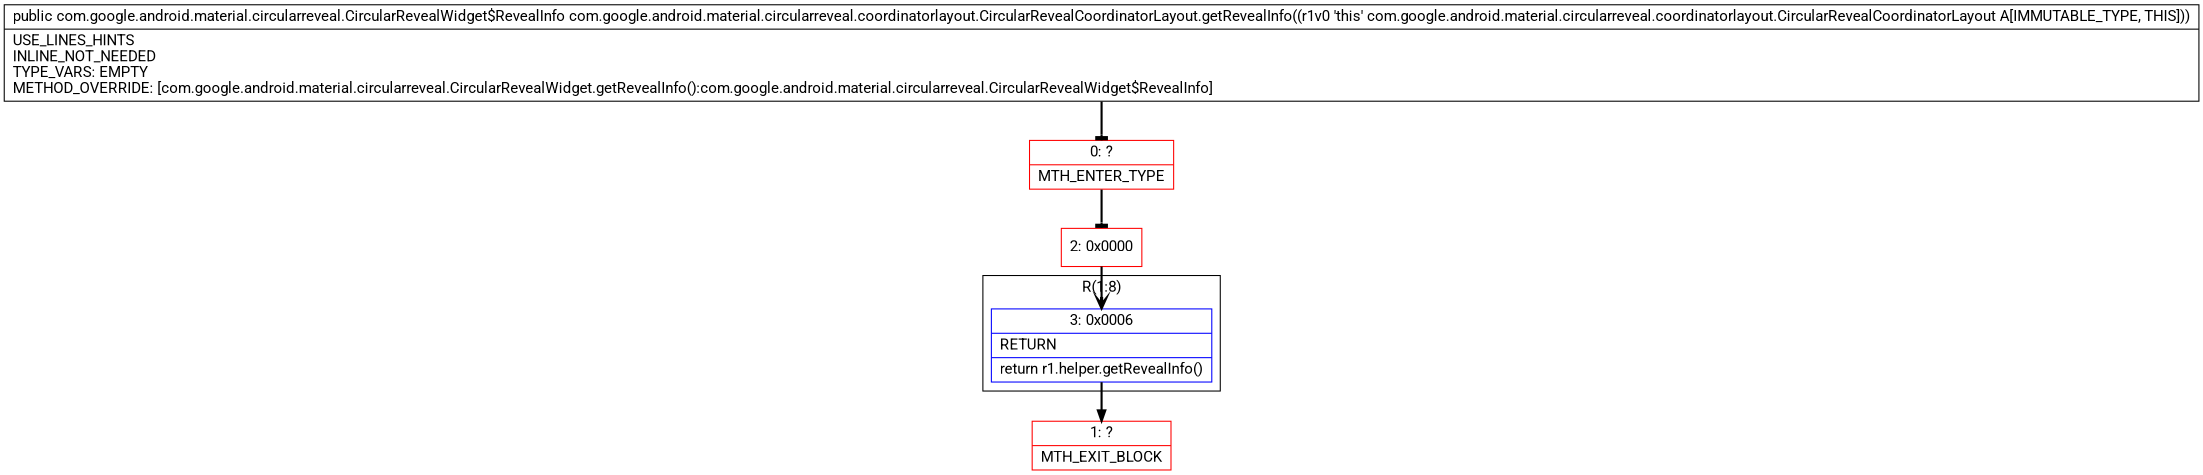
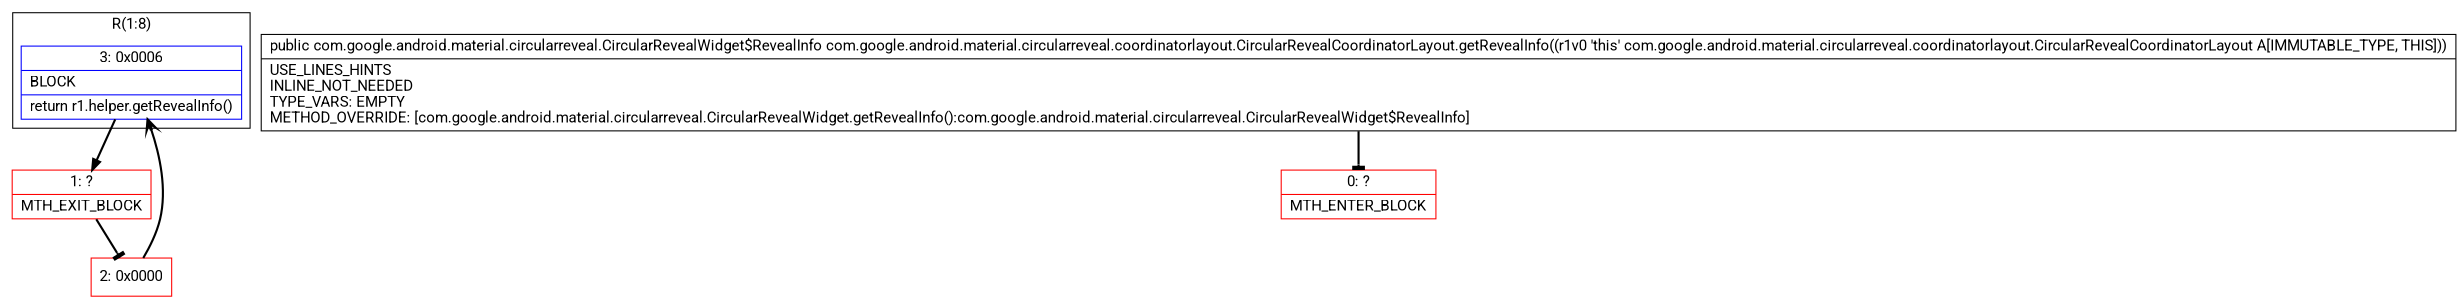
node "0: ?": text "MTH_ENTER_TYPE" -> "MTH_ENTER_BLOCK"
edge "0: ?" -> "2: 0x0000": now "1: ?" -> "2: 0x0000"
node "3: 0x0006": text "RETURN" -> "BLOCK"
